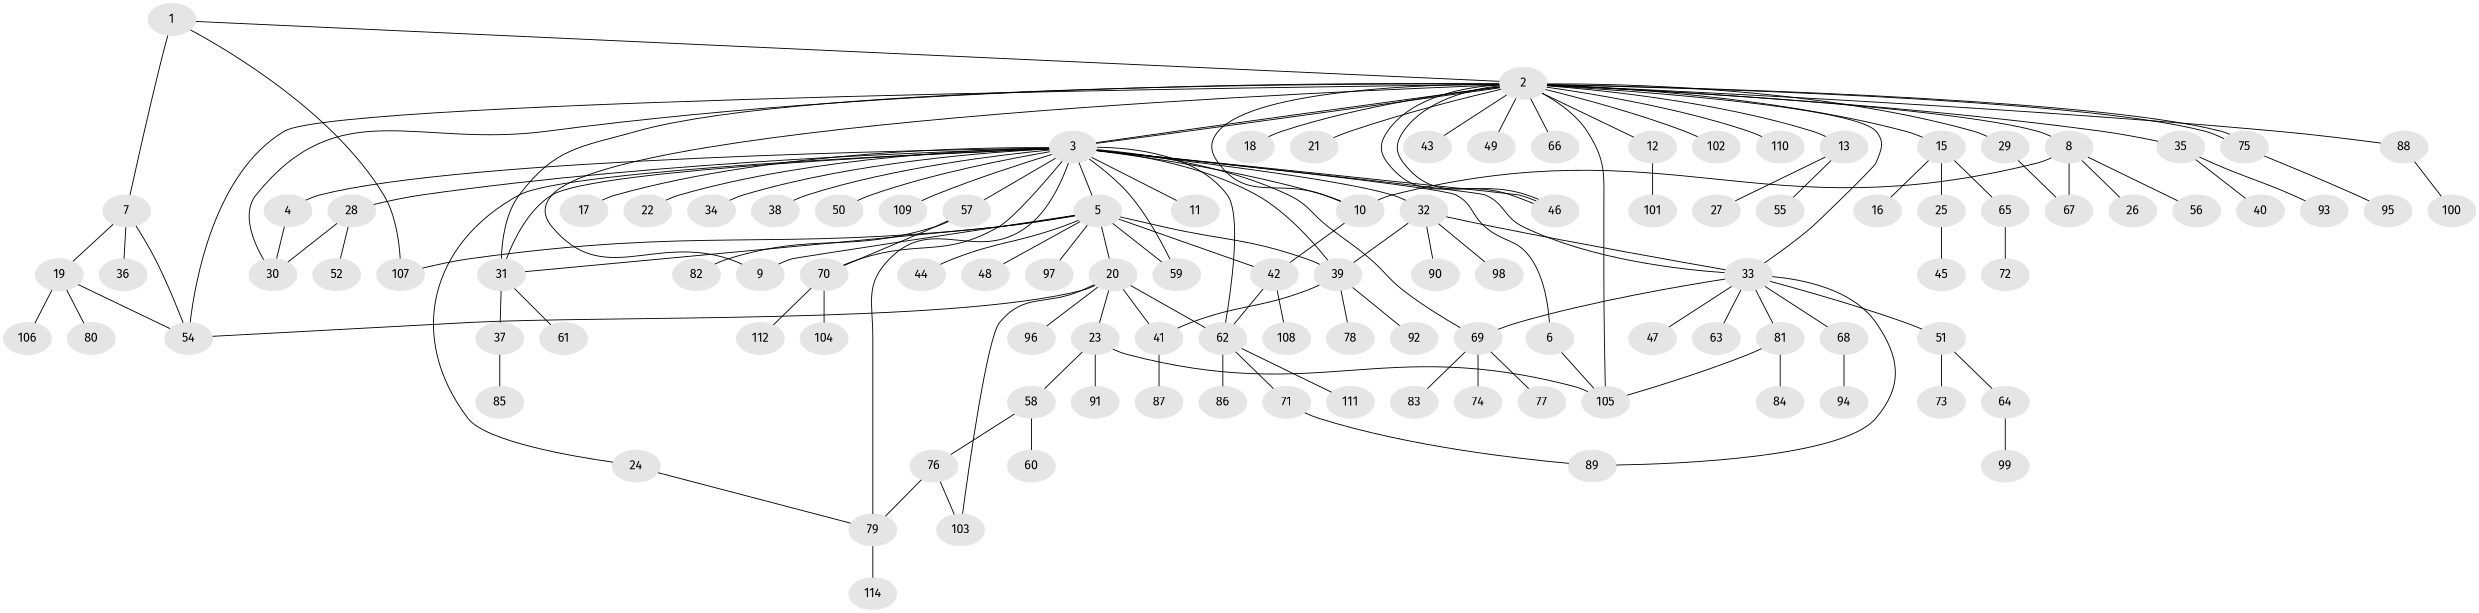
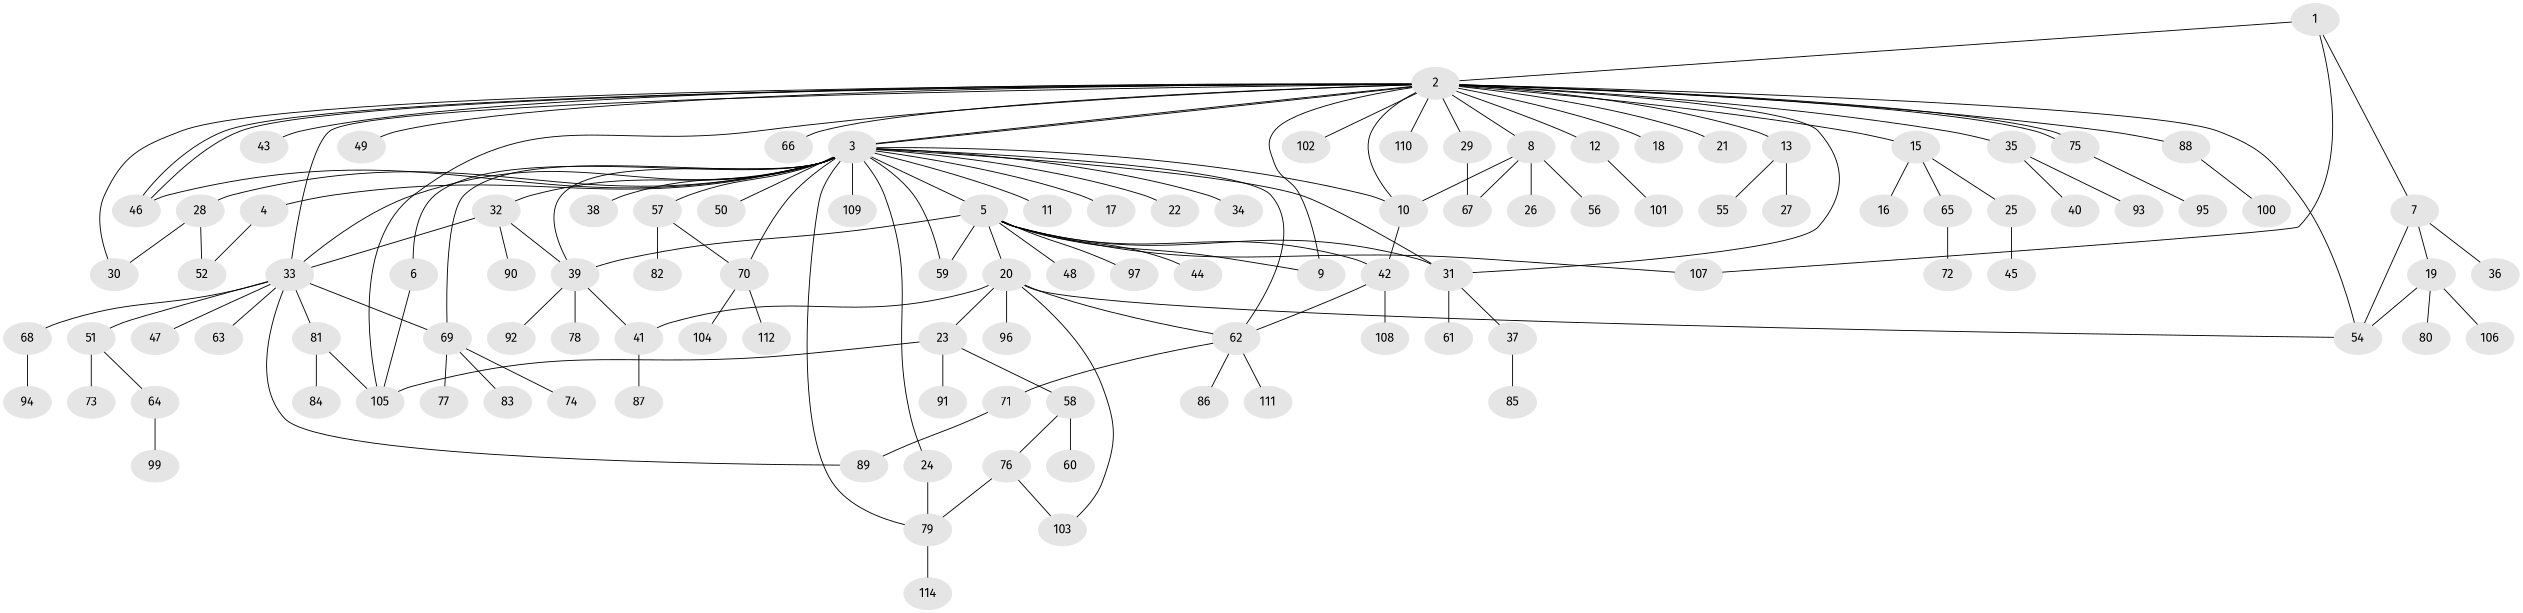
edge "4" -- "30": now "4" -- "52"
node "98": removed
